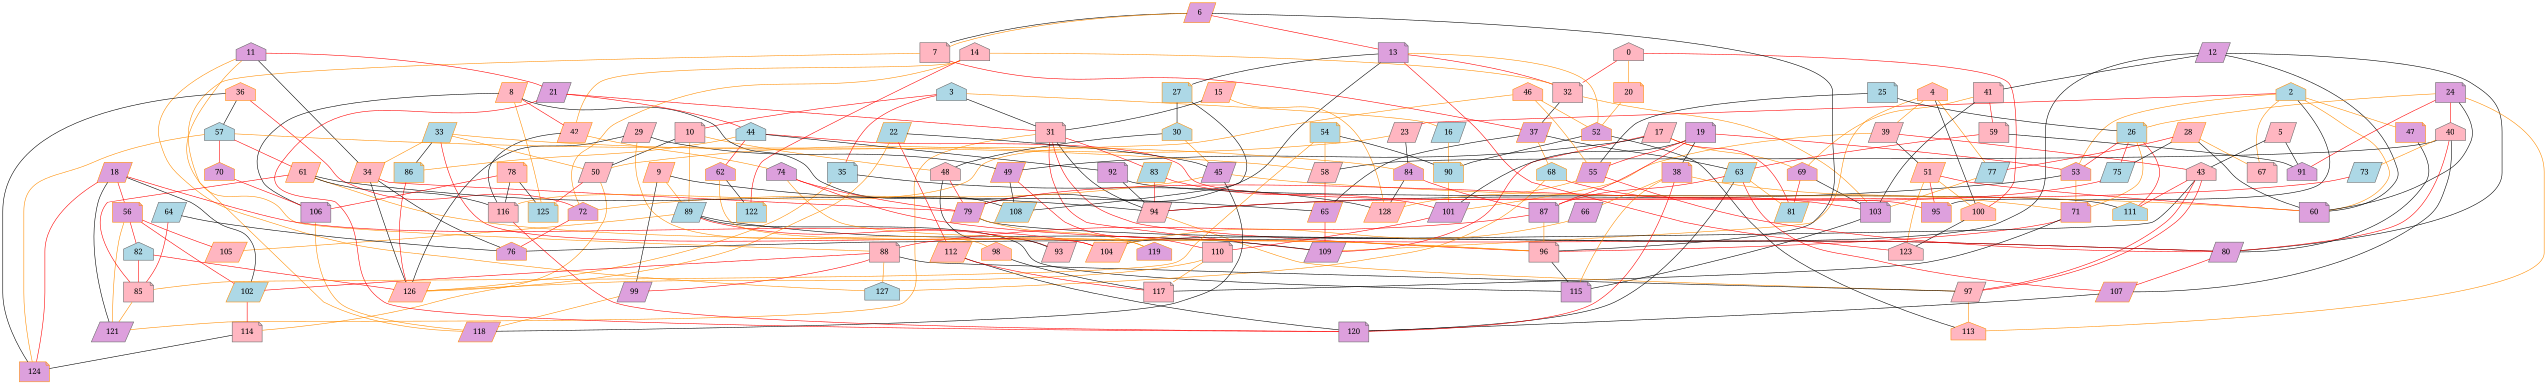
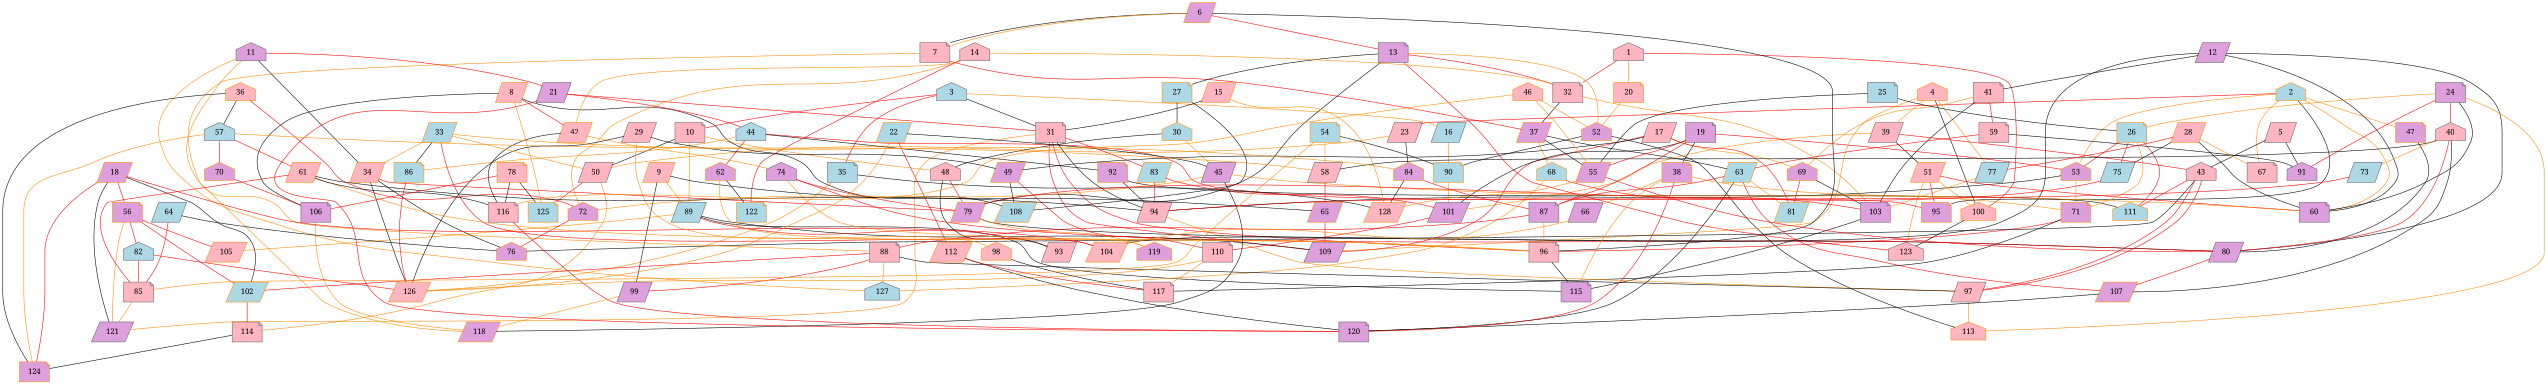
node "0": label "0" -> "1"
edge "37" -- "65": now "37" -- "55"
node "92": color gray40 -> darkorange
